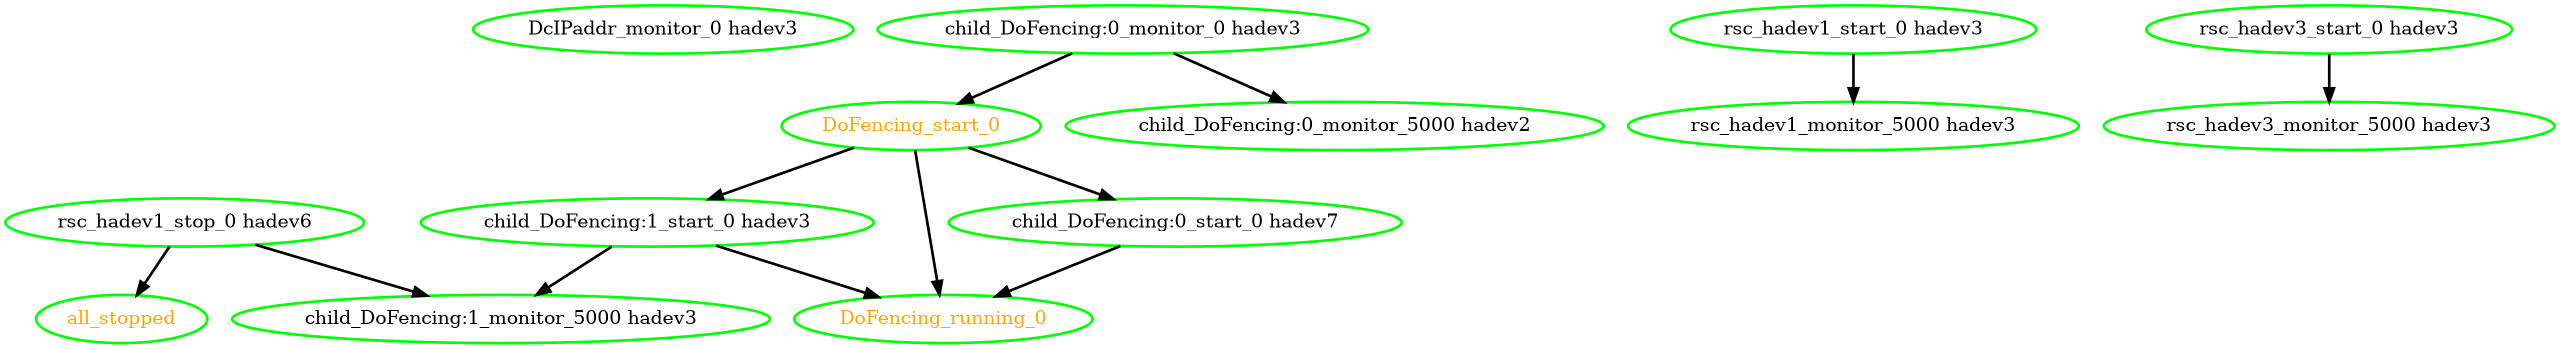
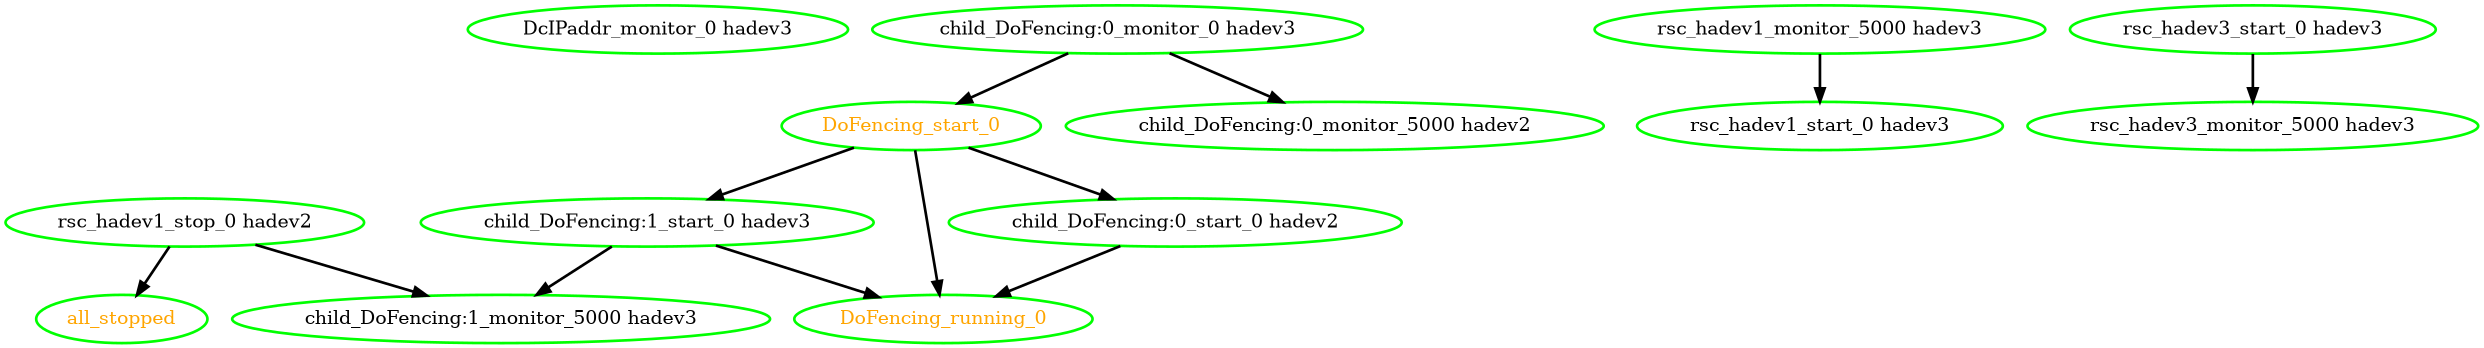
edge "rsc_hadev1_start_0 hadev3" -> "rsc_hadev1_monitor_5000 hadev3": reversed
node "rsc_hadev1_stop_0 hadev6": label "rsc_hadev1_stop_0 hadev6" -> "rsc_hadev1_stop_0 hadev2"
node "child_DoFencing:0_start_0 hadev7": label "child_DoFencing:0_start_0 hadev7" -> "child_DoFencing:0_start_0 hadev2"
